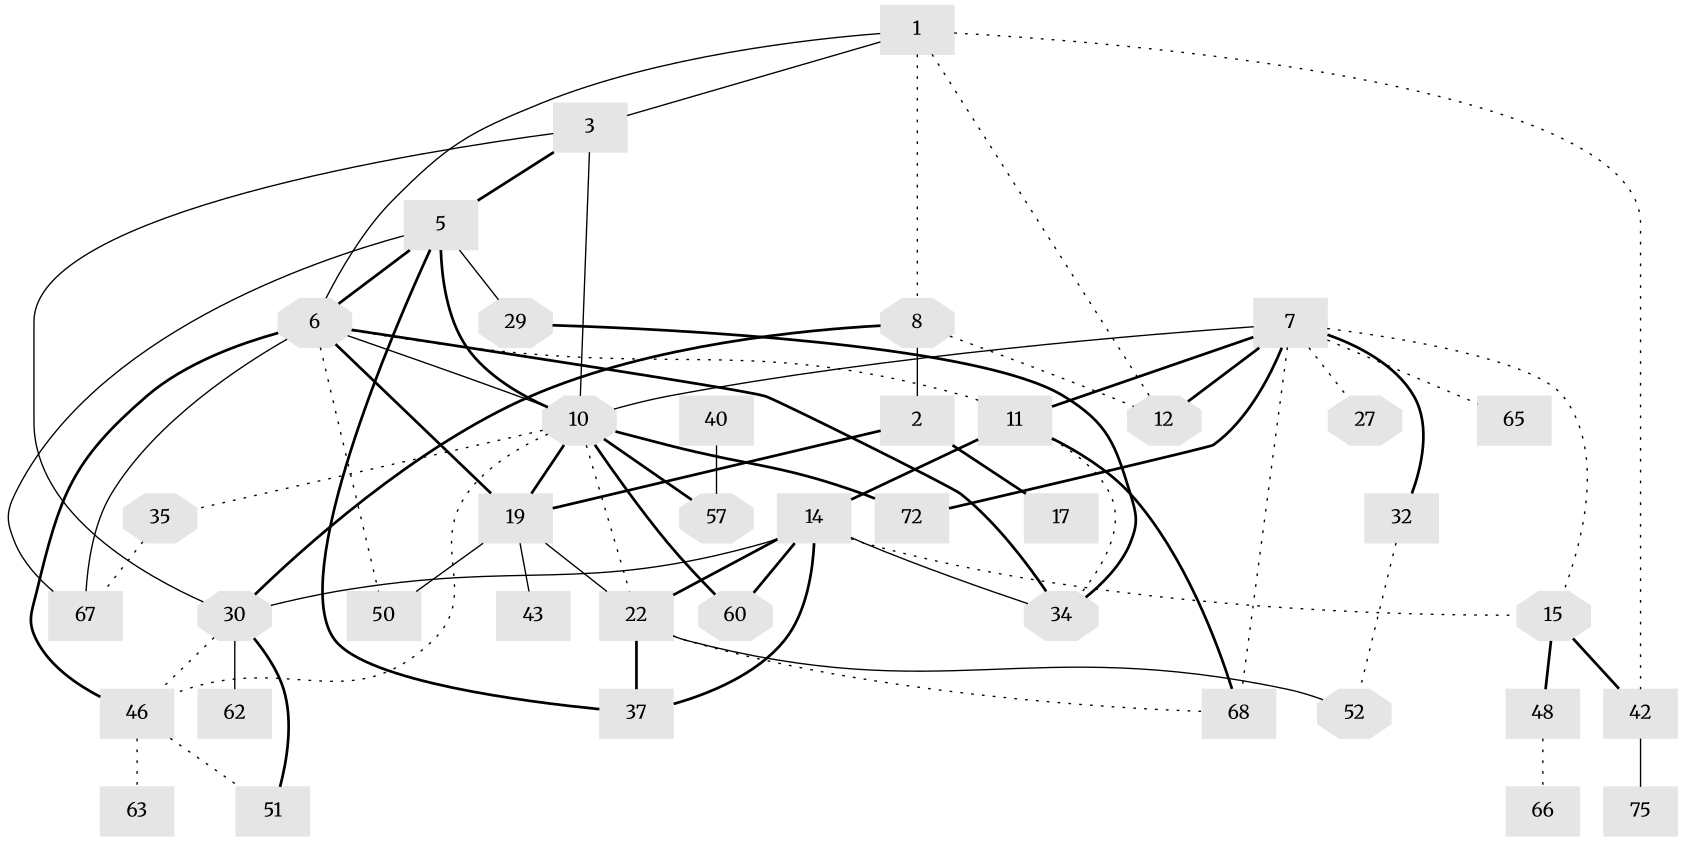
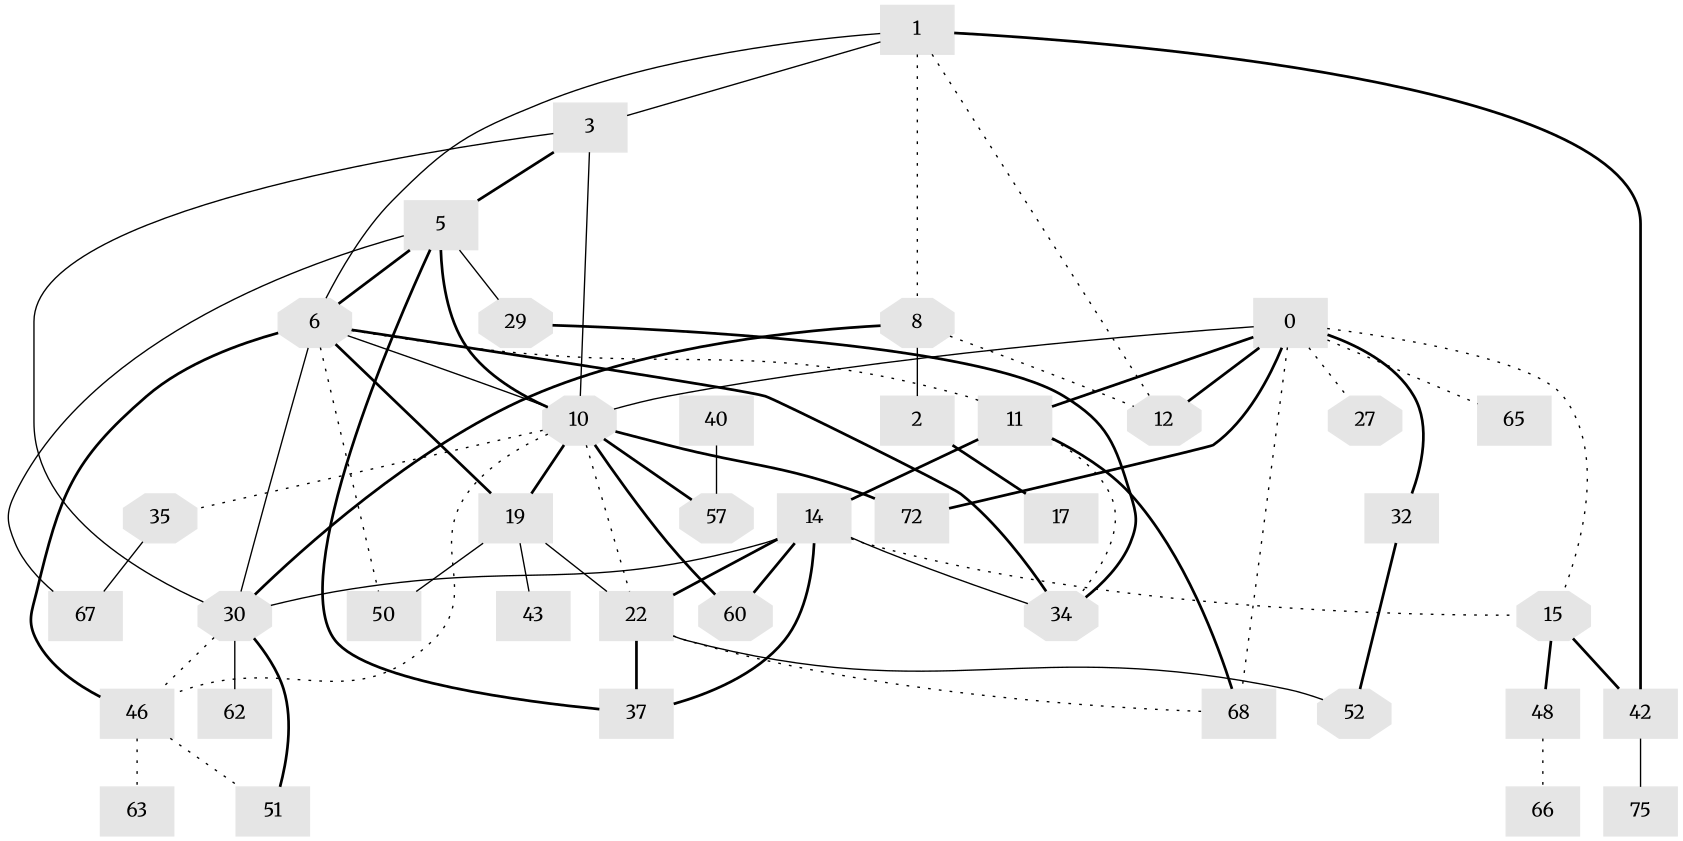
edge "1" -- "42": style dotted -> bold
node "7": label "7" -> "0"
edge "6" -- "67": now "6" -- "30"
edge "2" -- "19": removed
edge "35" -- "67": style dotted -> solid
edge "32" -- "52": style dotted -> bold
